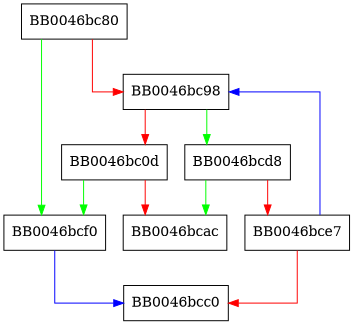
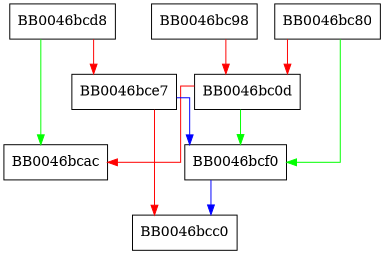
edge "BB0046bc80" -> "BB0046bc98": now "BB0046bc80" -> "BB0046bc0d"
edge "BB0046bce7" -> "BB0046bc98": now "BB0046bce7" -> "BB0046bcf0"
edge "BB0046bc98" -> "BB0046bcd8": removed
